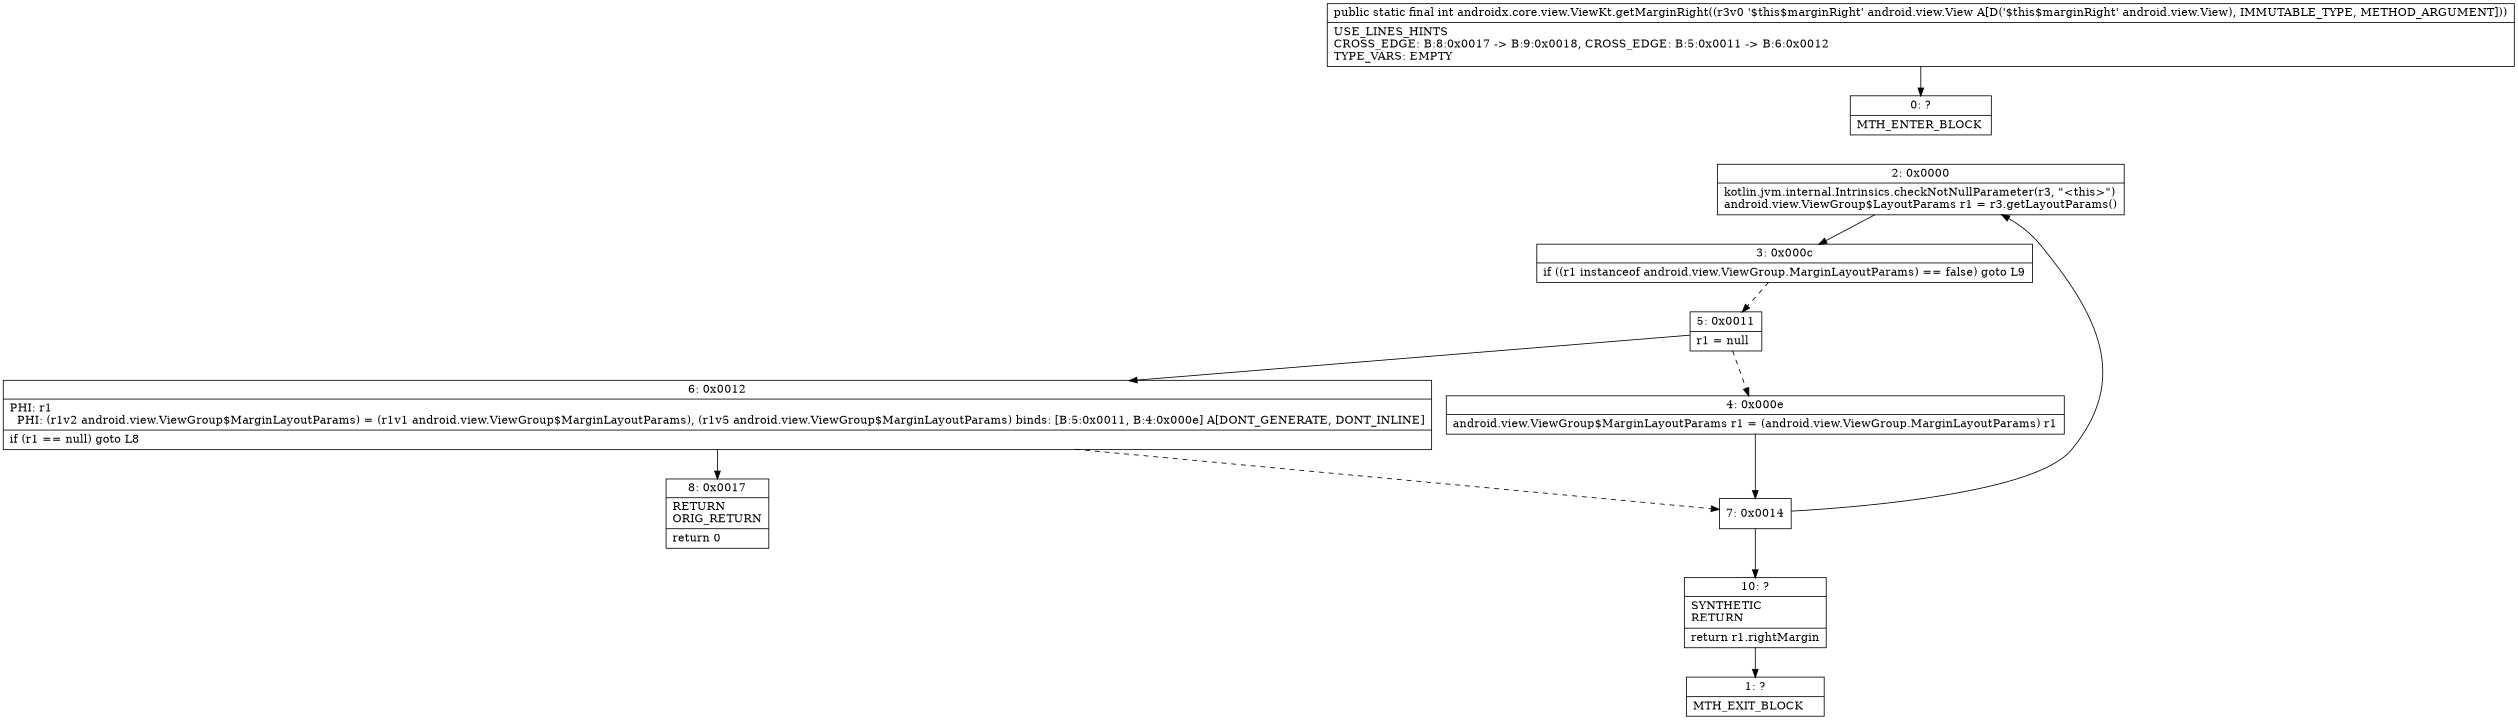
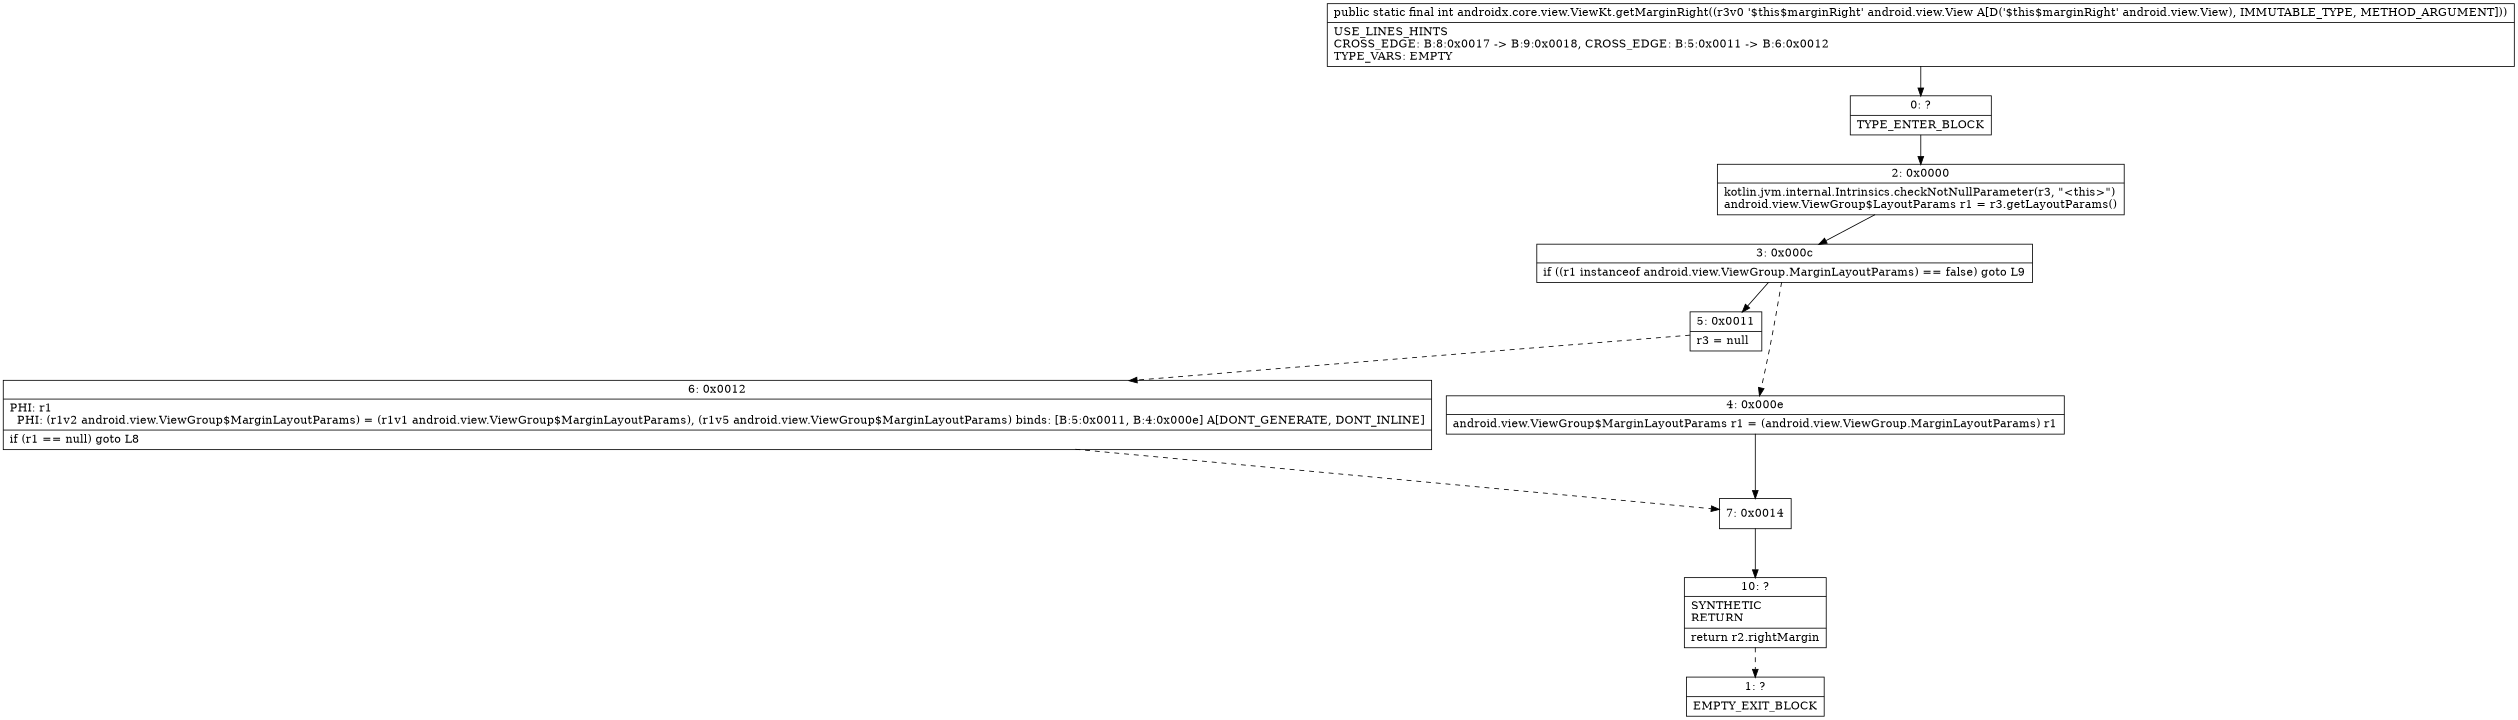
node "0: ?": text "MTH_ENTER_BLOCK" -> "TYPE_ENTER_BLOCK"
edge "3: 0x000c" -> "5: 0x0011": style dashed -> solid
node "5: 0x0011": text "r1 = null" -> "r3 = null"
edge "5: 0x0011" -> "6: 0x0012": style solid -> dashed
edge "5: 0x0011" -> "4: 0x000e": now "3: 0x000c" -> "4: 0x000e"
edge "7: 0x0014" -> "2: 0x0000": now "0: ?" -> "2: 0x0000"
node "8: 0x0017": removed
node "10: ?": text "return r1.rightMargin" -> "return r2.rightMargin"
edge "10: ?" -> "1: ?": style solid -> dashed
node "1: ?": text "MTH_EXIT_BLOCK" -> "EMPTY_EXIT_BLOCK"
